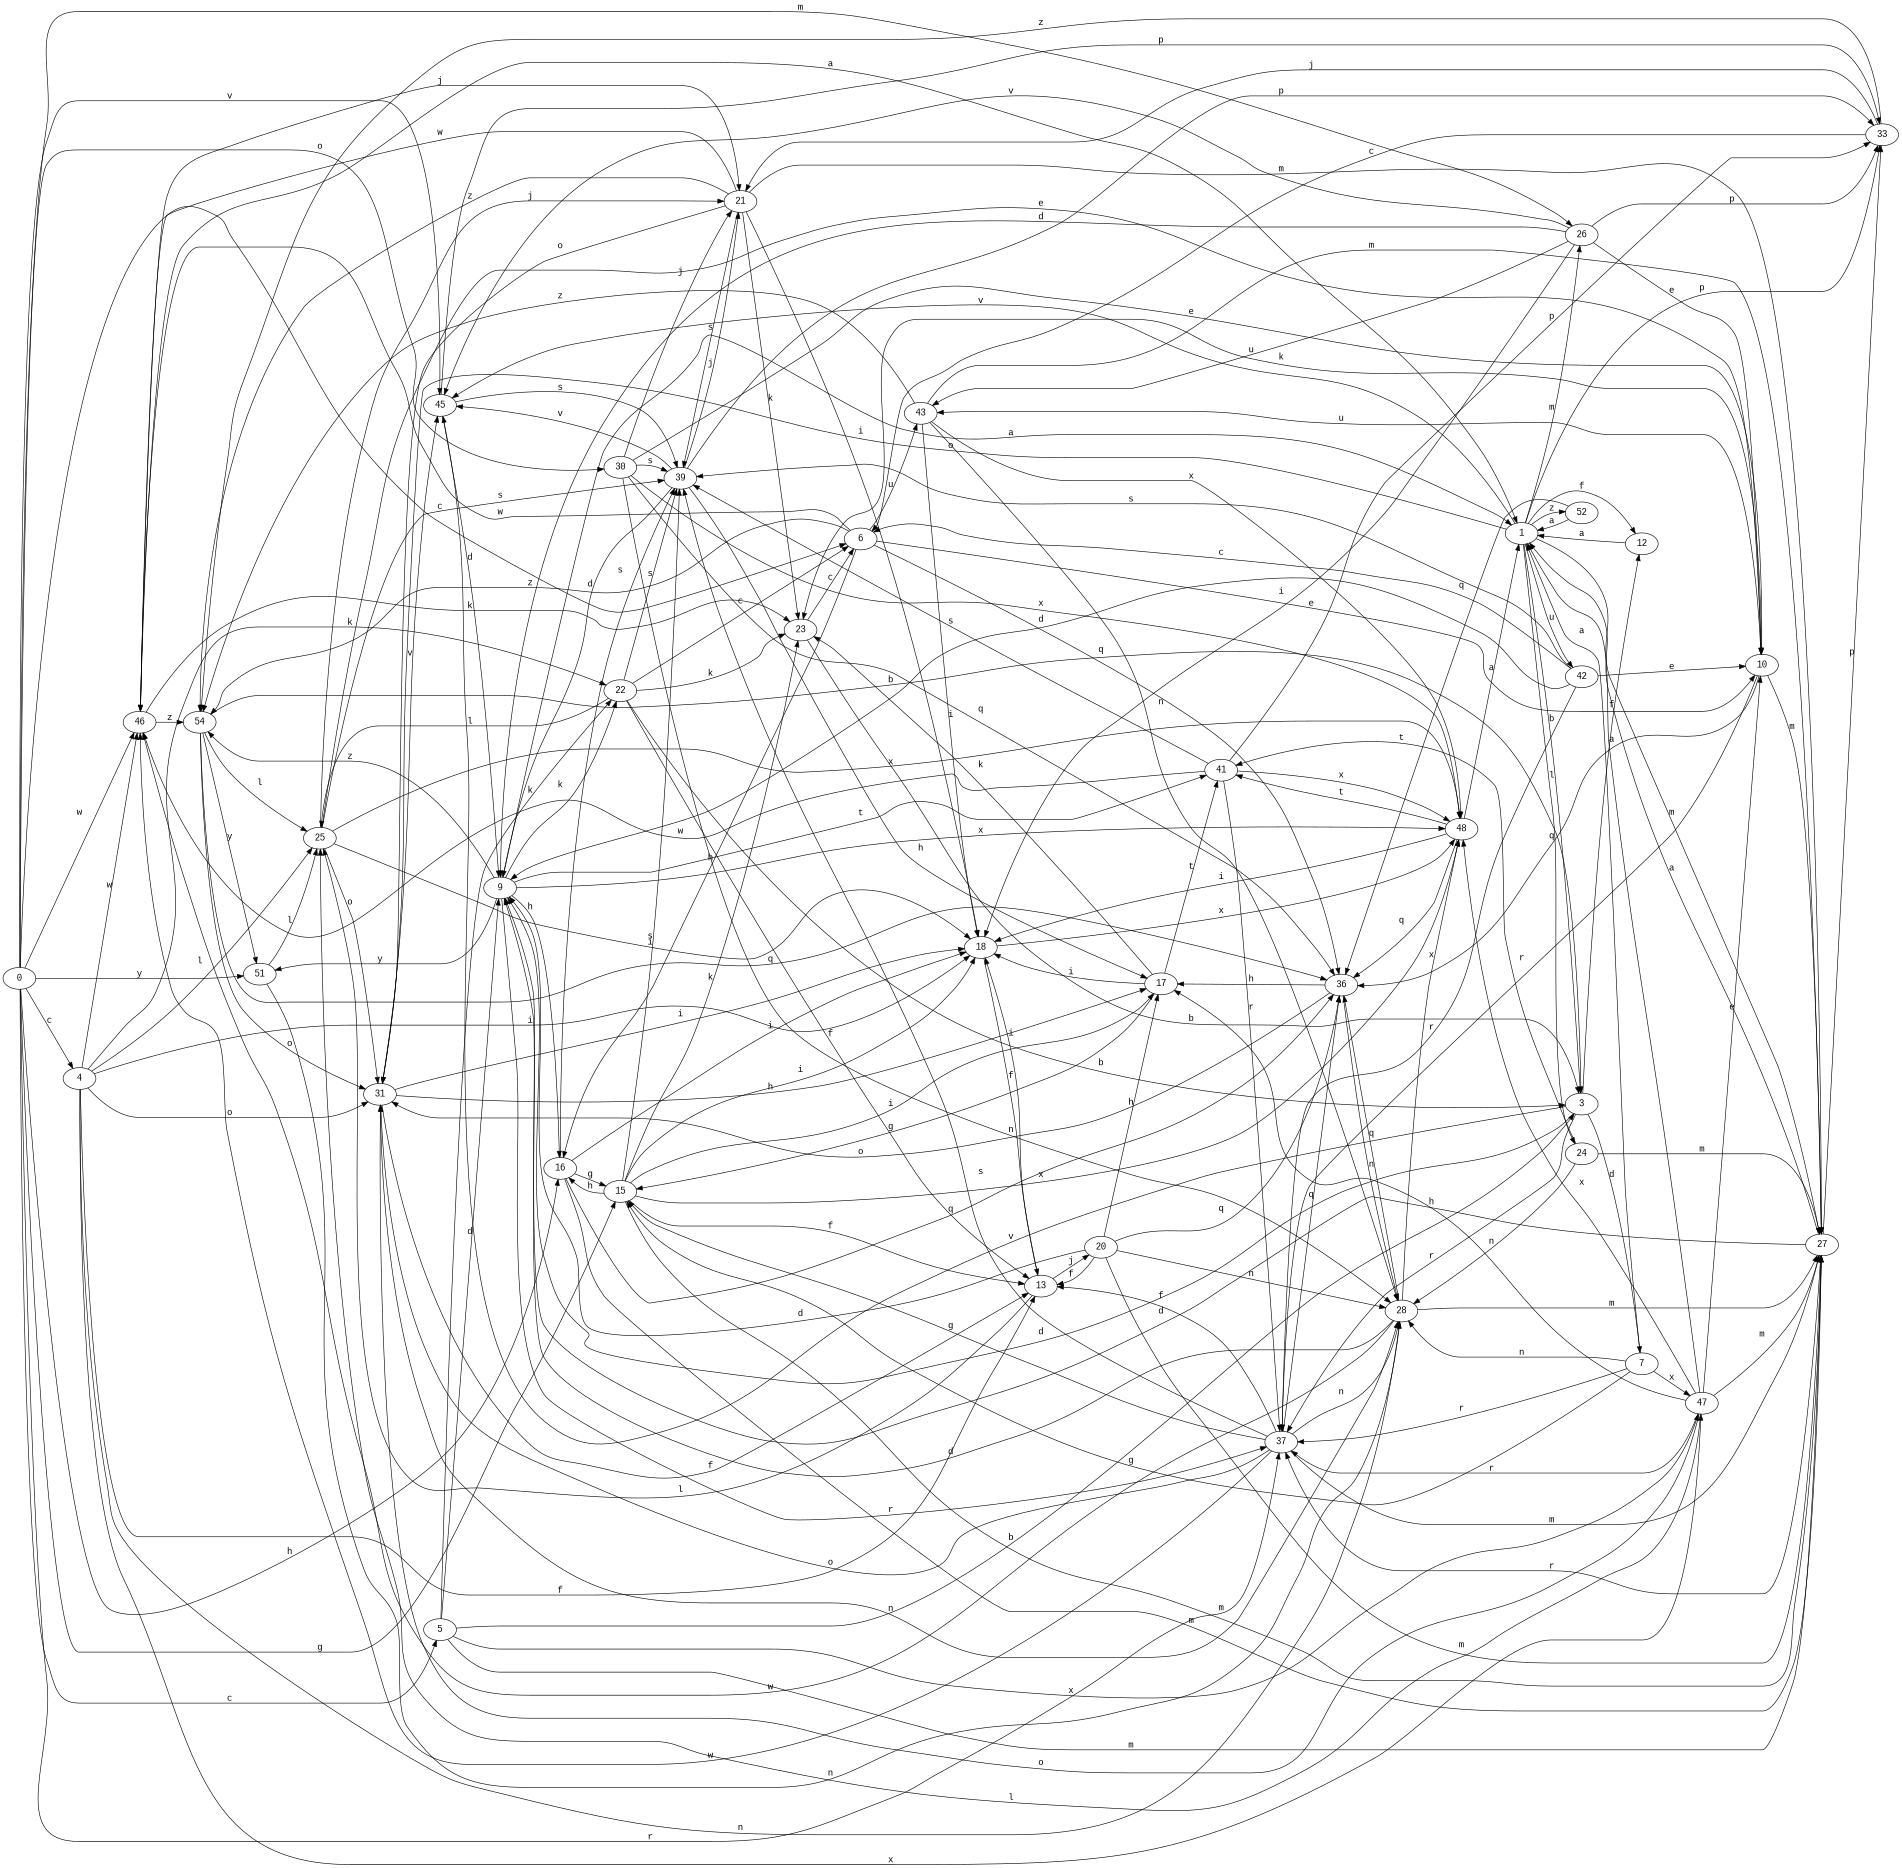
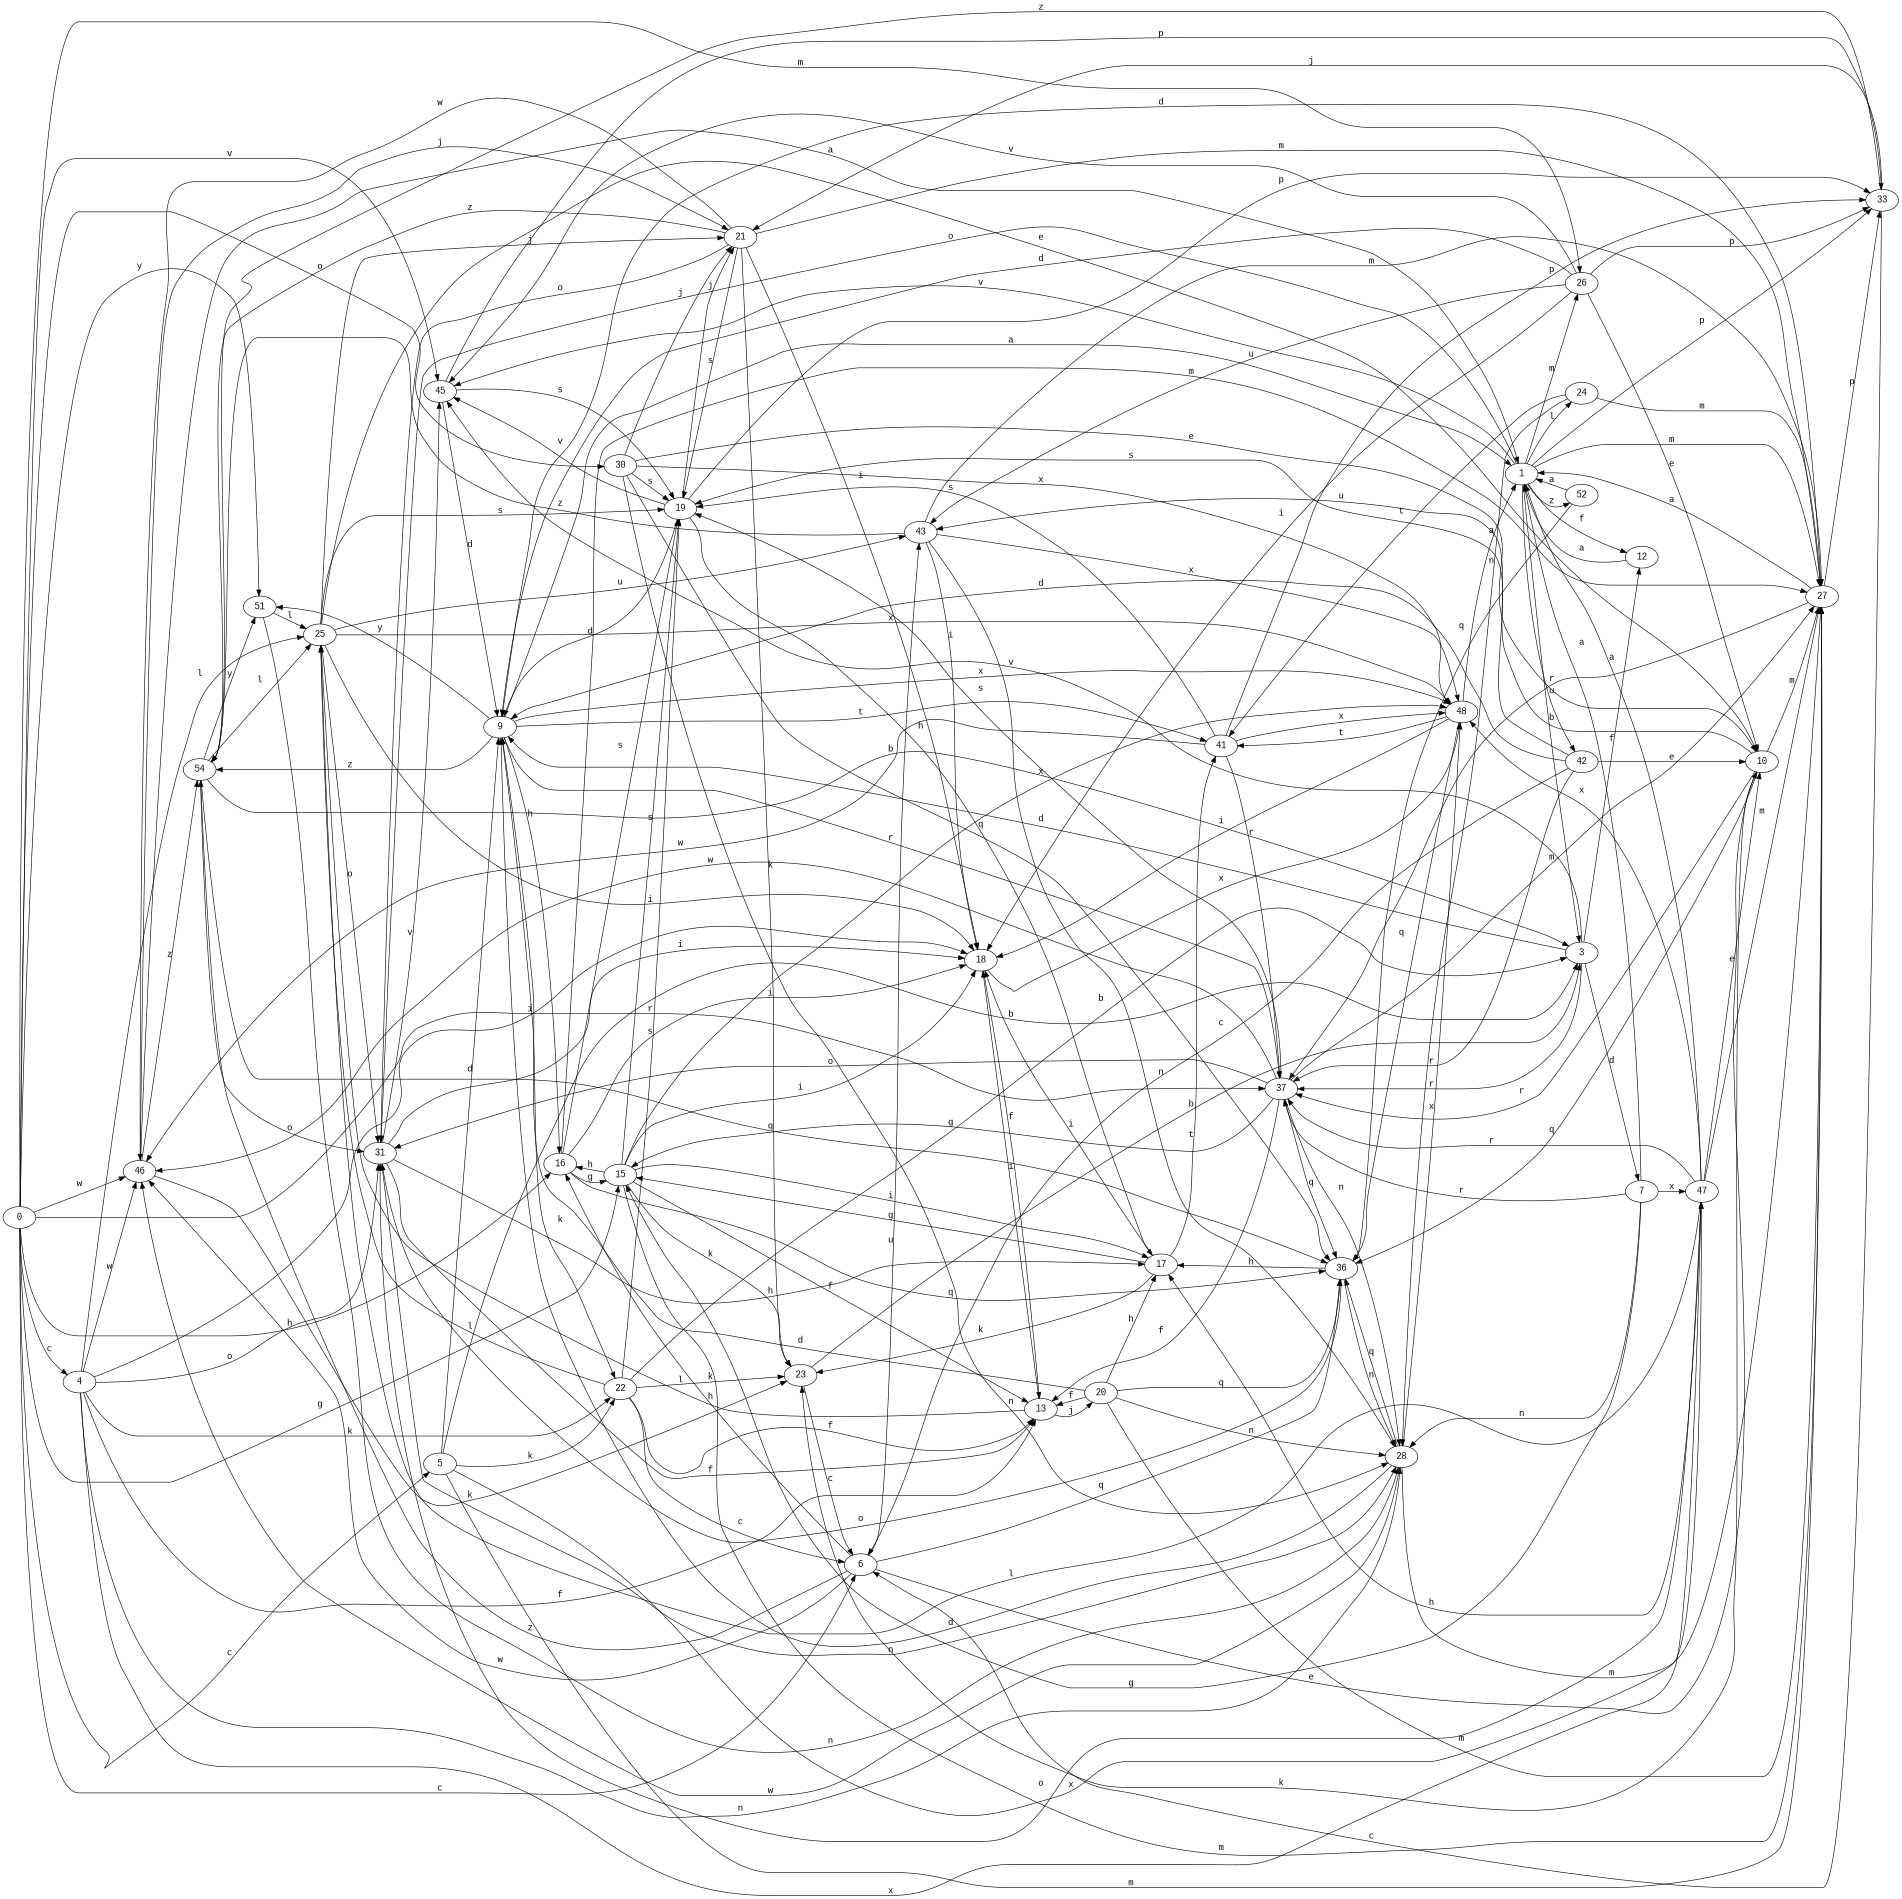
node "39": label "39" -> "19"
edge "25" -> "43": added, label "u"
